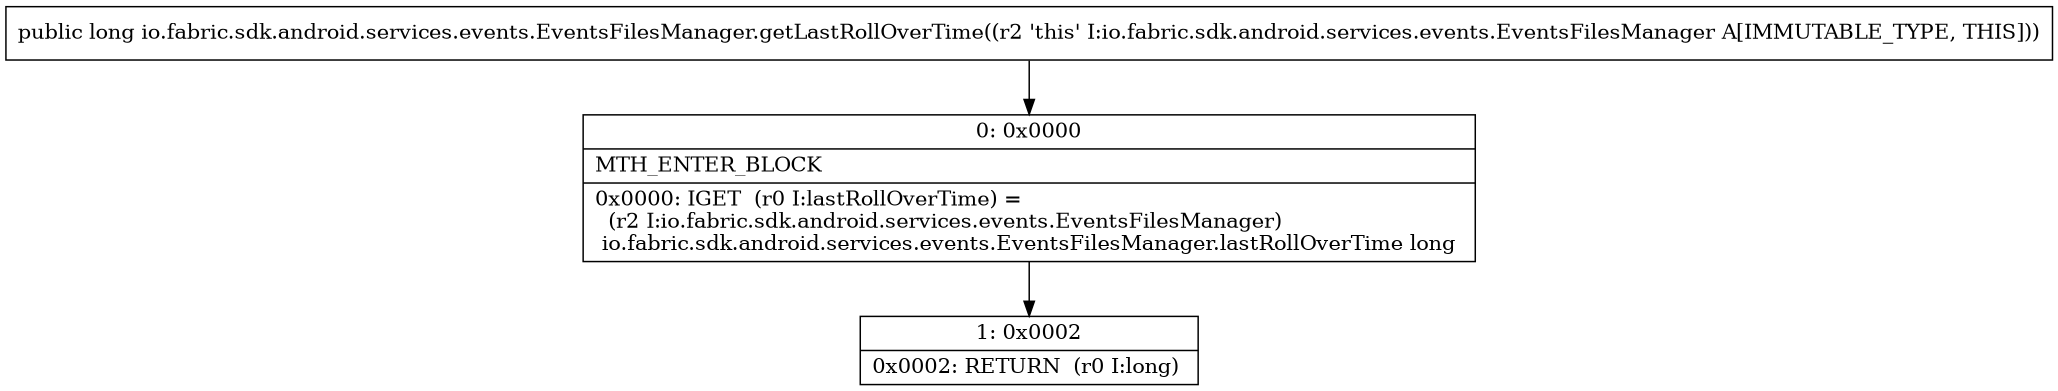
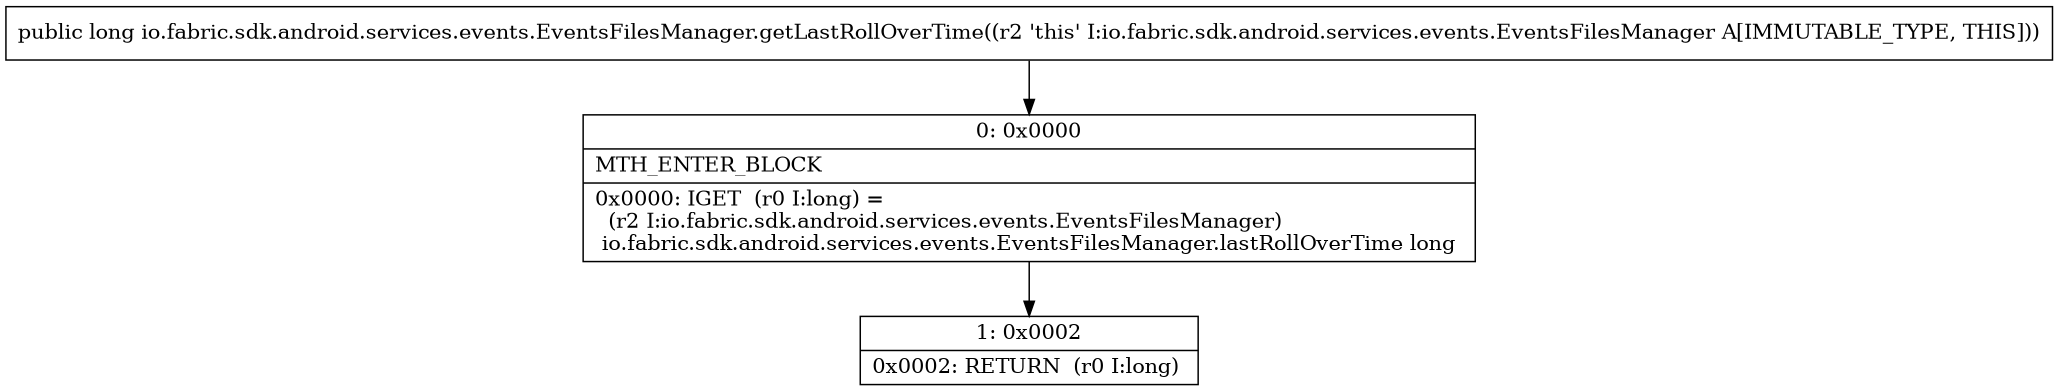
node "0: 0x0000": text "0x0000: IGET  (r0 I:lastRollOverTime) =" -> "0x0000: IGET  (r0 I:long) ="
